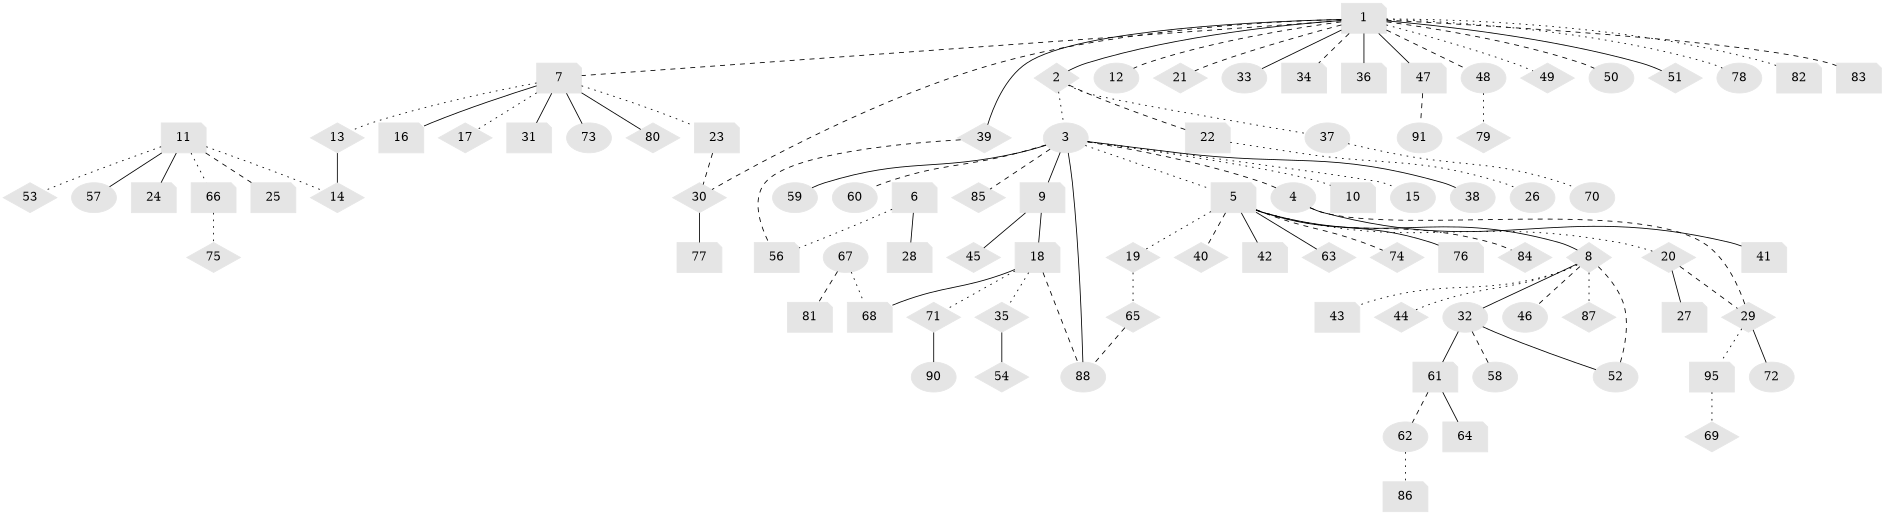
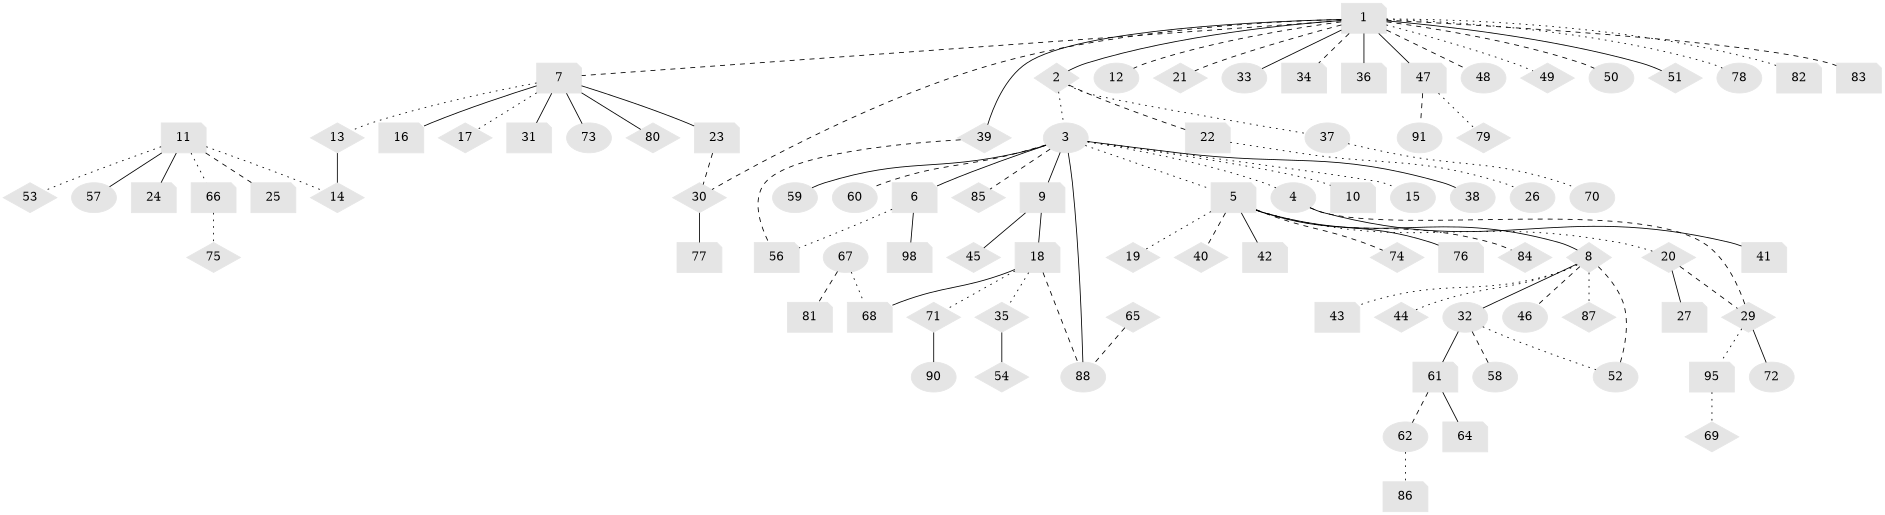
edge "7" -- "23": style dotted -> solid
edge "48" -- "79": now "47" -- "79"
edge "3" -- "4": style dashed -> dotted
edge "3" -- "6": added
node "28": label "28" -> "98"
node "63": removed
edge "19" -- "65": removed
edge "32" -- "52": style solid -> dotted
